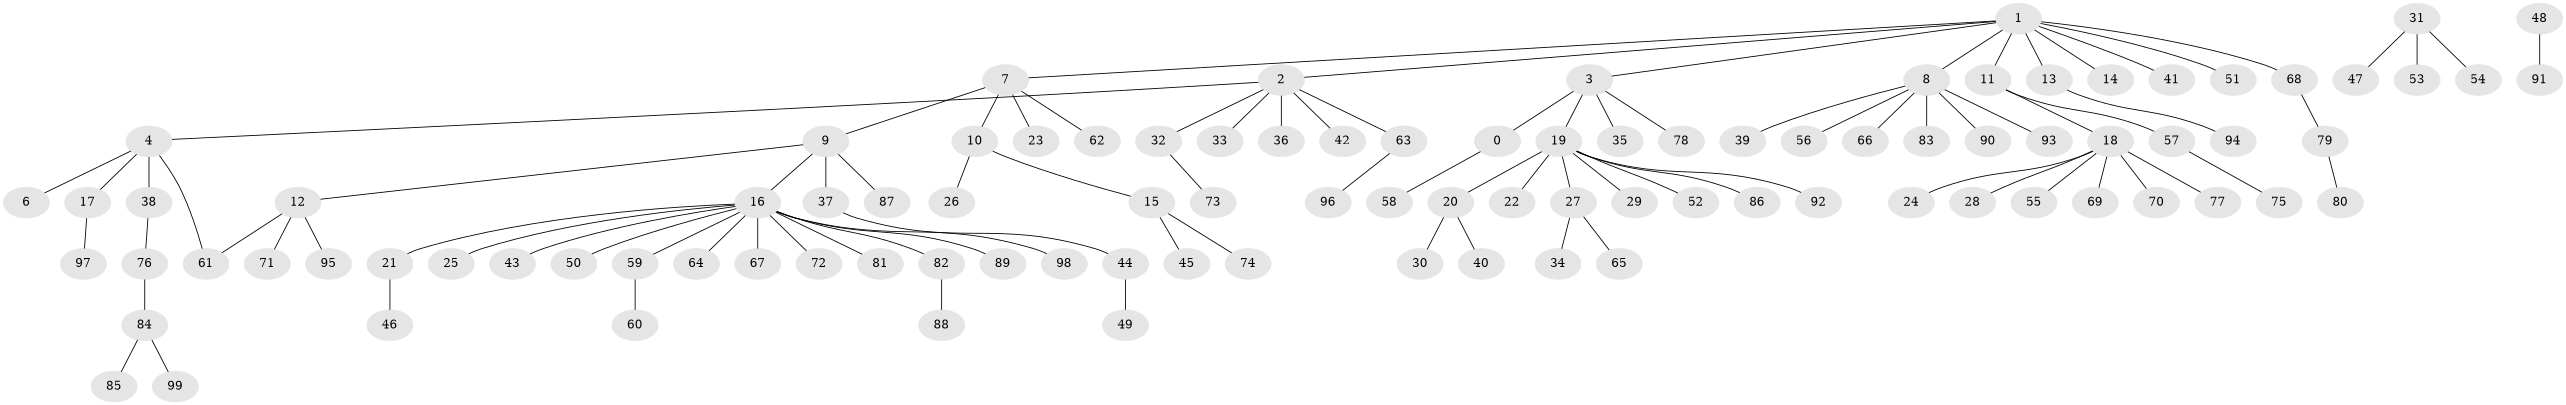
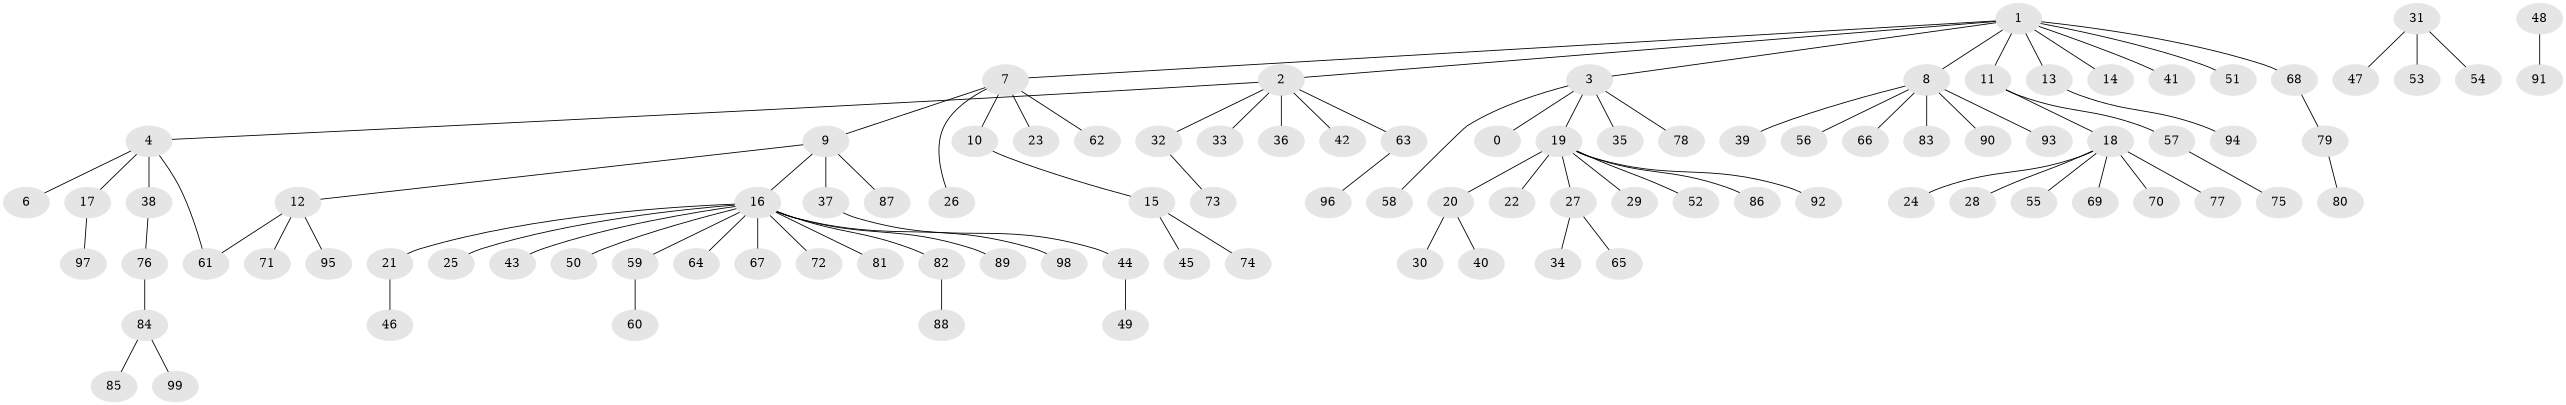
edge "10" -- "26": now "7" -- "26"
edge "0" -- "58": now "3" -- "58"
